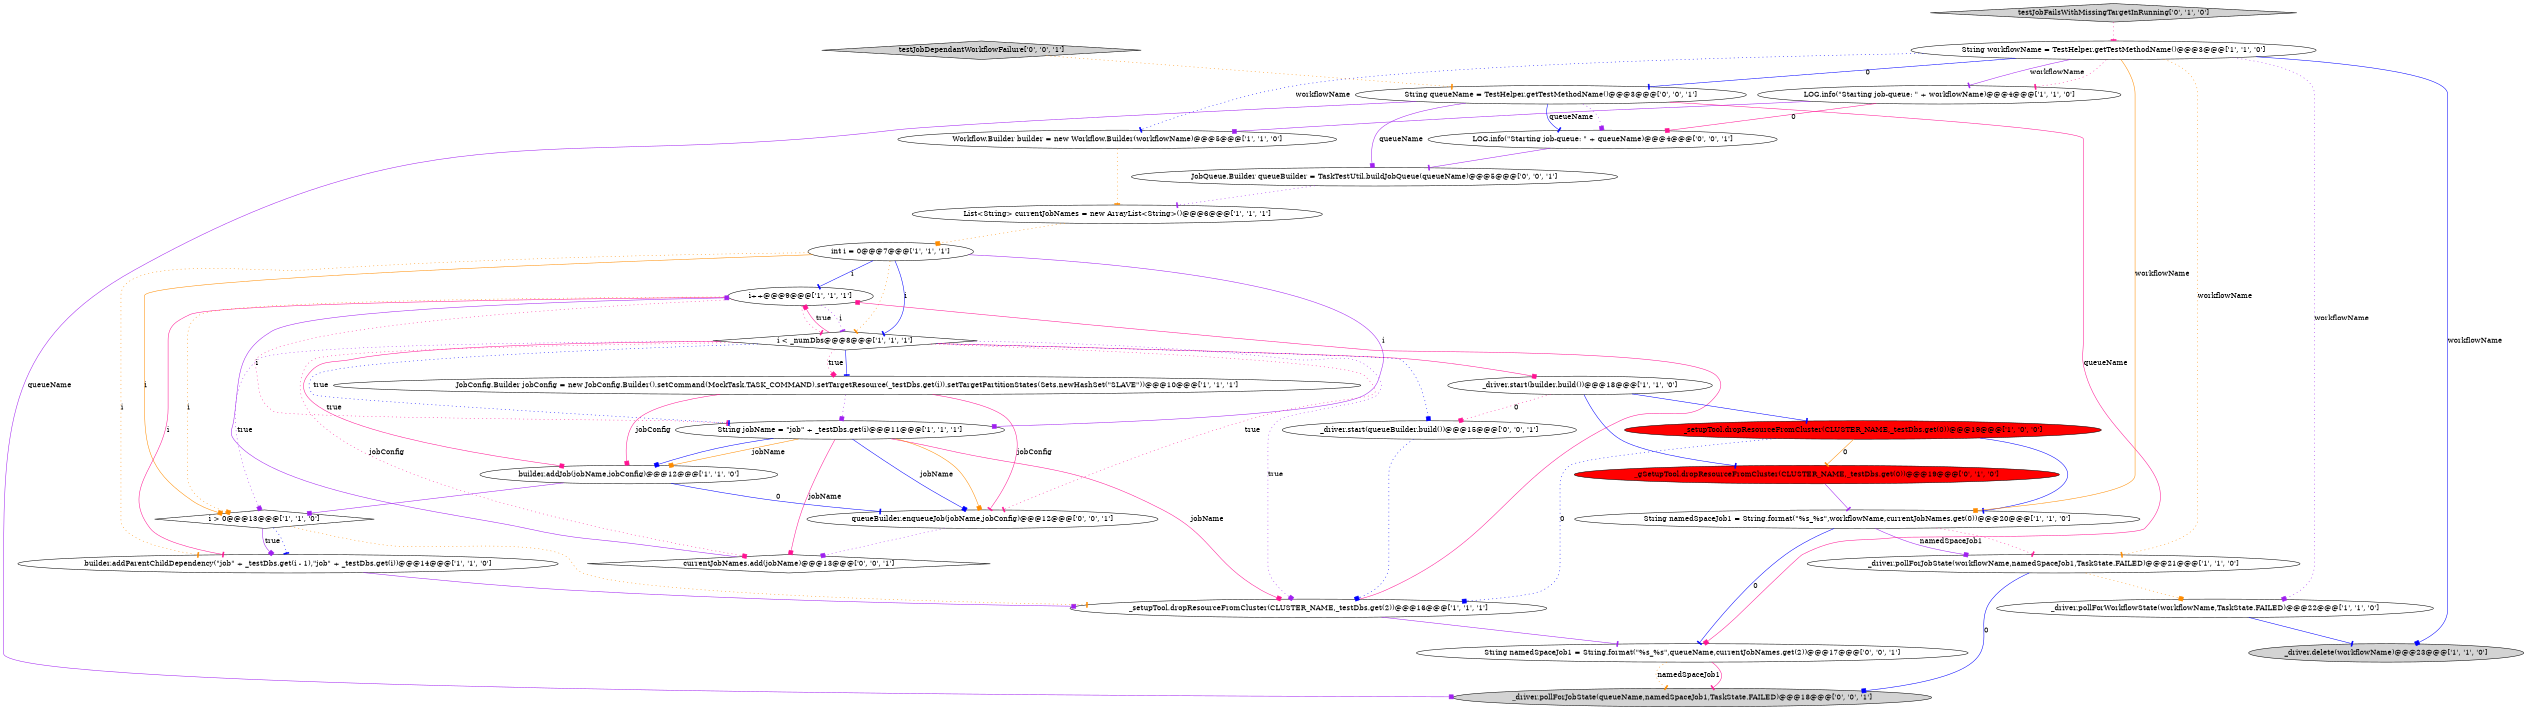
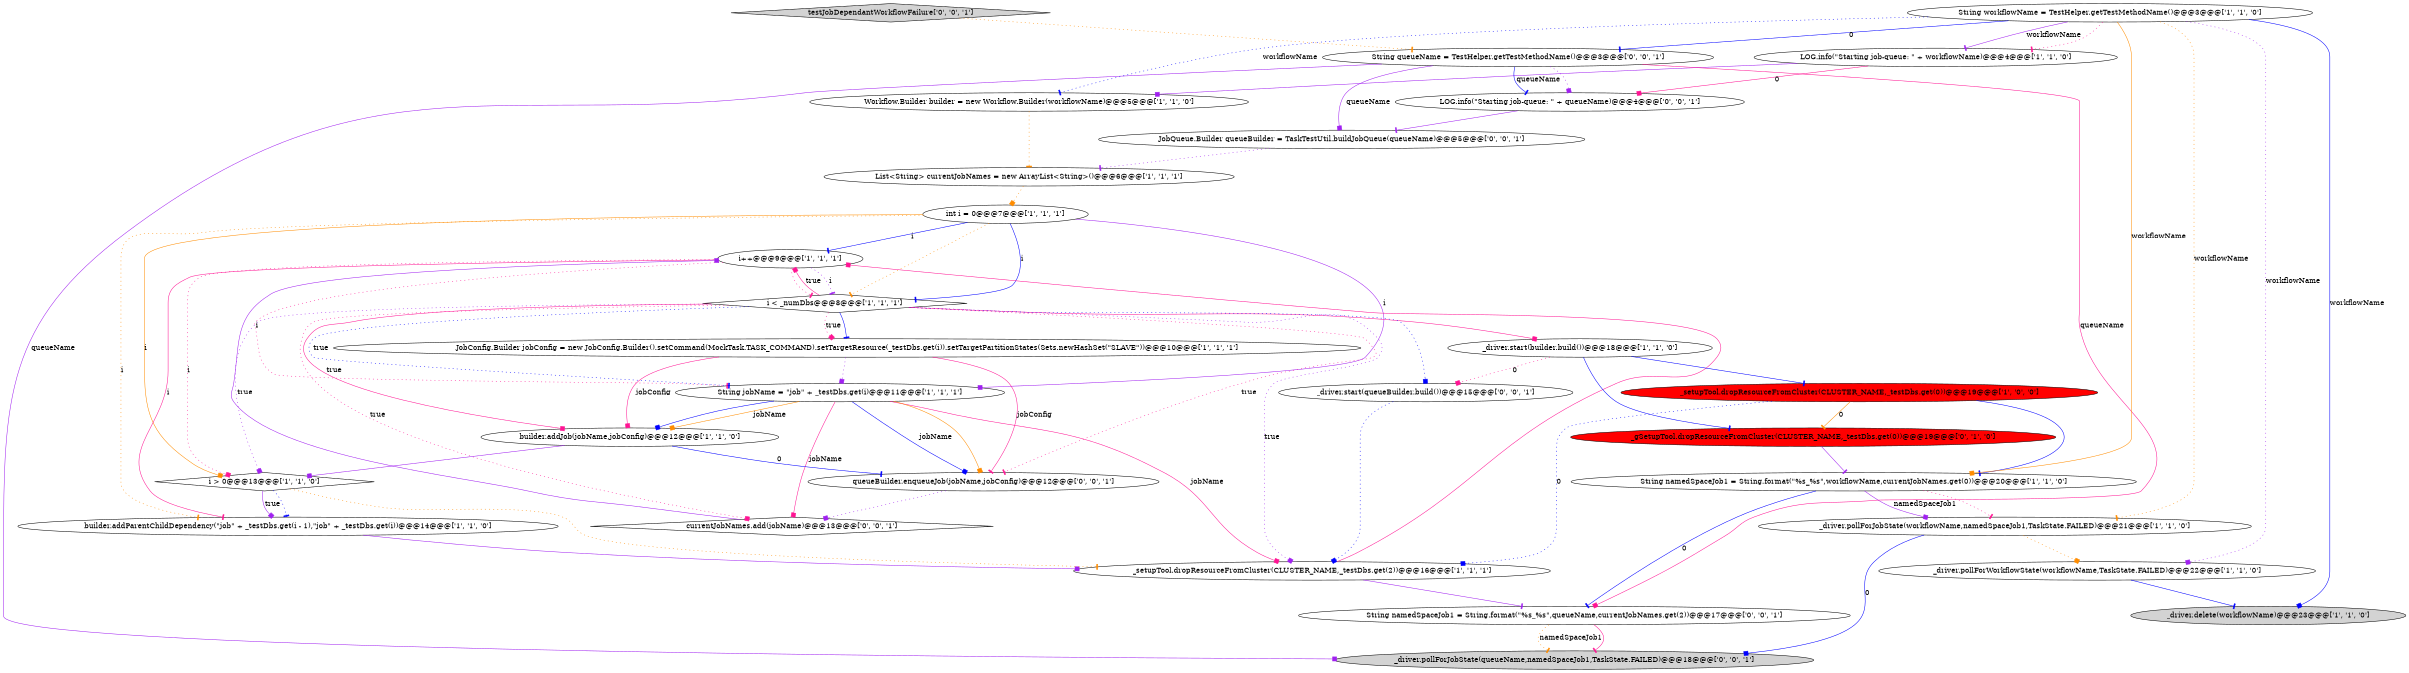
node "testJobFailsWithMissingTargetInRunning['0', '1', '0']": removed
edge "i++@@@9@@@['1', '1', '1']" -> "i > 0@@@13@@@['1', '1', '0']": color darkorange -> deeppink
edge "i < _numDbs@@@8@@@['1', '1', '1']" -> "currentJobNames.add(jobName)@@@13@@@['0', '0', '1']": label "jobConfig" -> "true"
